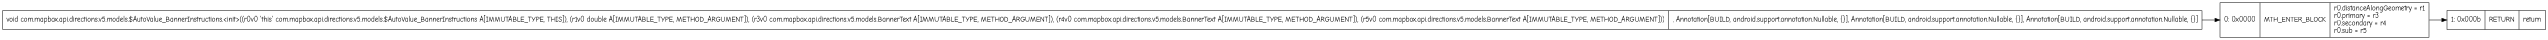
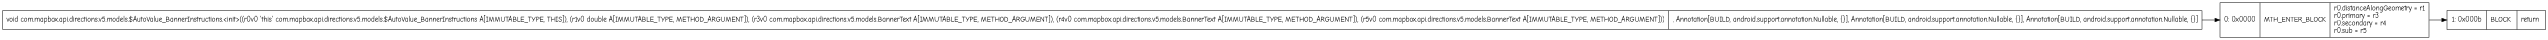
node "1: 0x000b": text "RETURN" -> "BLOCK"
